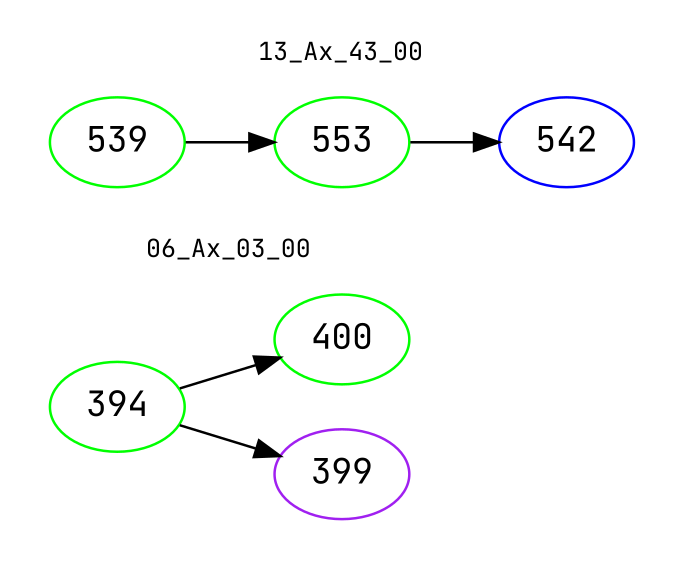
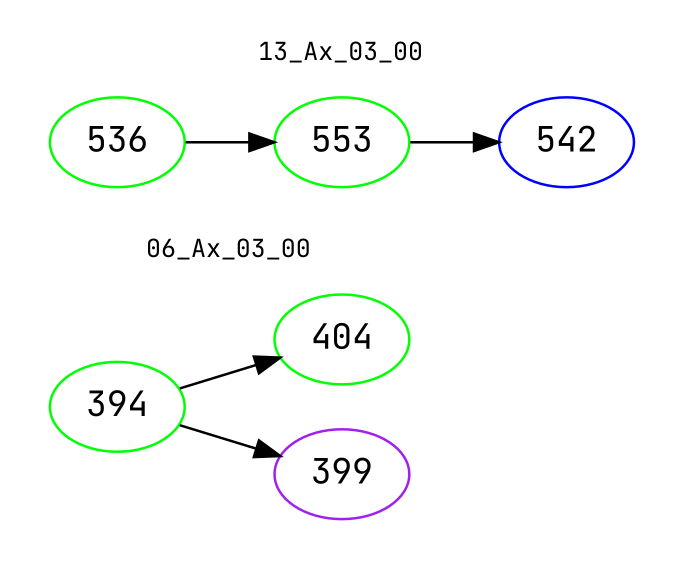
cluster "13_Ax_43_00": label "13_Ax_43_00" -> "13_Ax_03_00"
node "539": label "539" -> "536"
node "400": label "400" -> "404"
